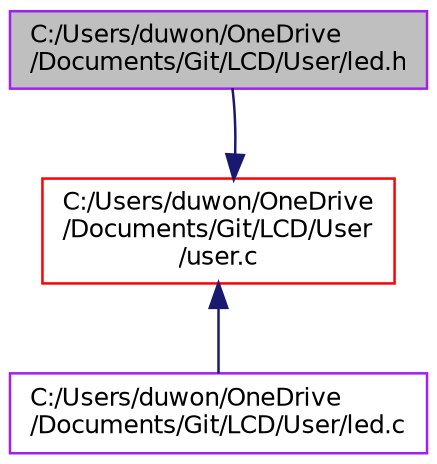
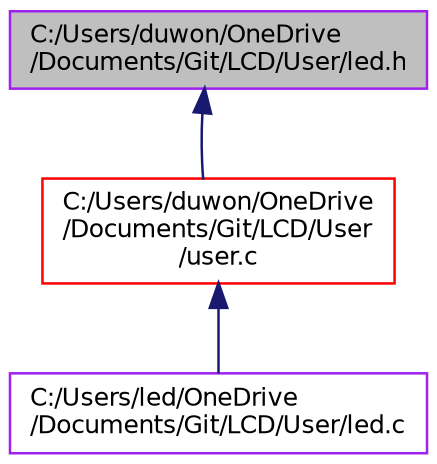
edge "C:/Users/duwon/OneDrive /Documents/Git/LCD/User/led.h" -> "C:/Users/duwon/OneDrive /Documents/Git/LCD/User /user.c": reversed
node "C:/Users/duwon/OneDrive /Documents/Git/LCD/User/led.c": label "C:/Users/duwon/OneDrive /Documents/Git/LCD/User/led.c" -> "C:/Users/led/OneDrive /Documents/Git/LCD/User/led.c"
